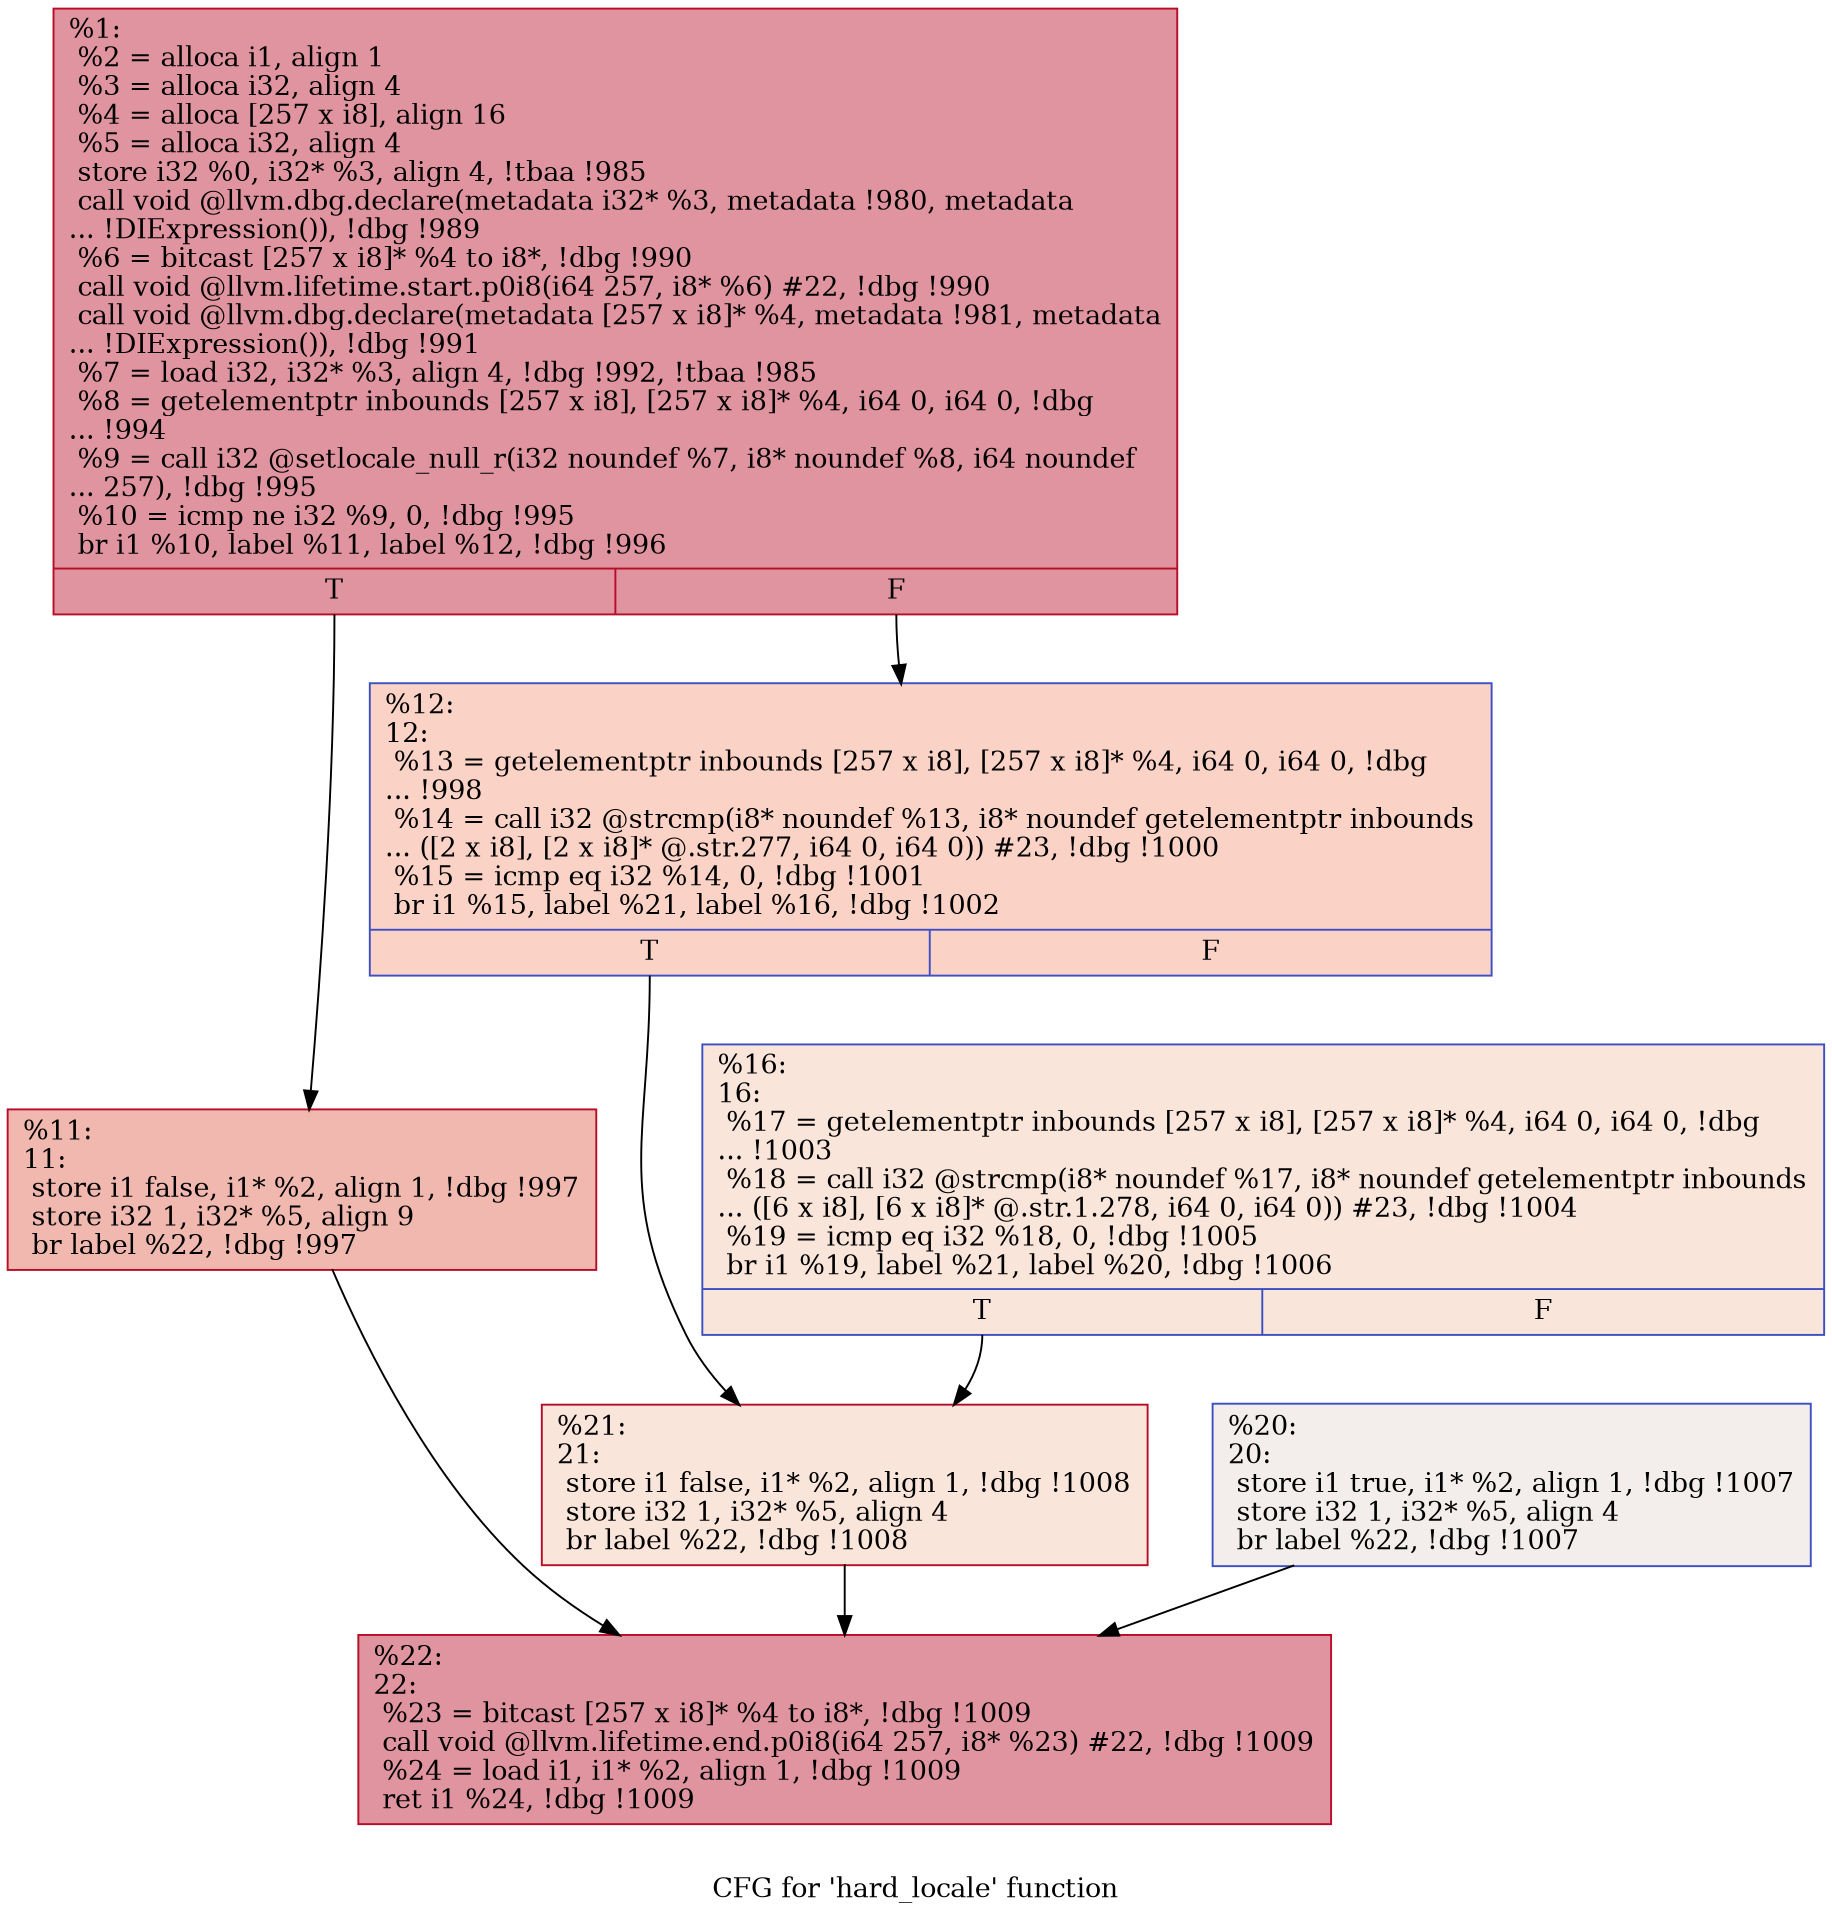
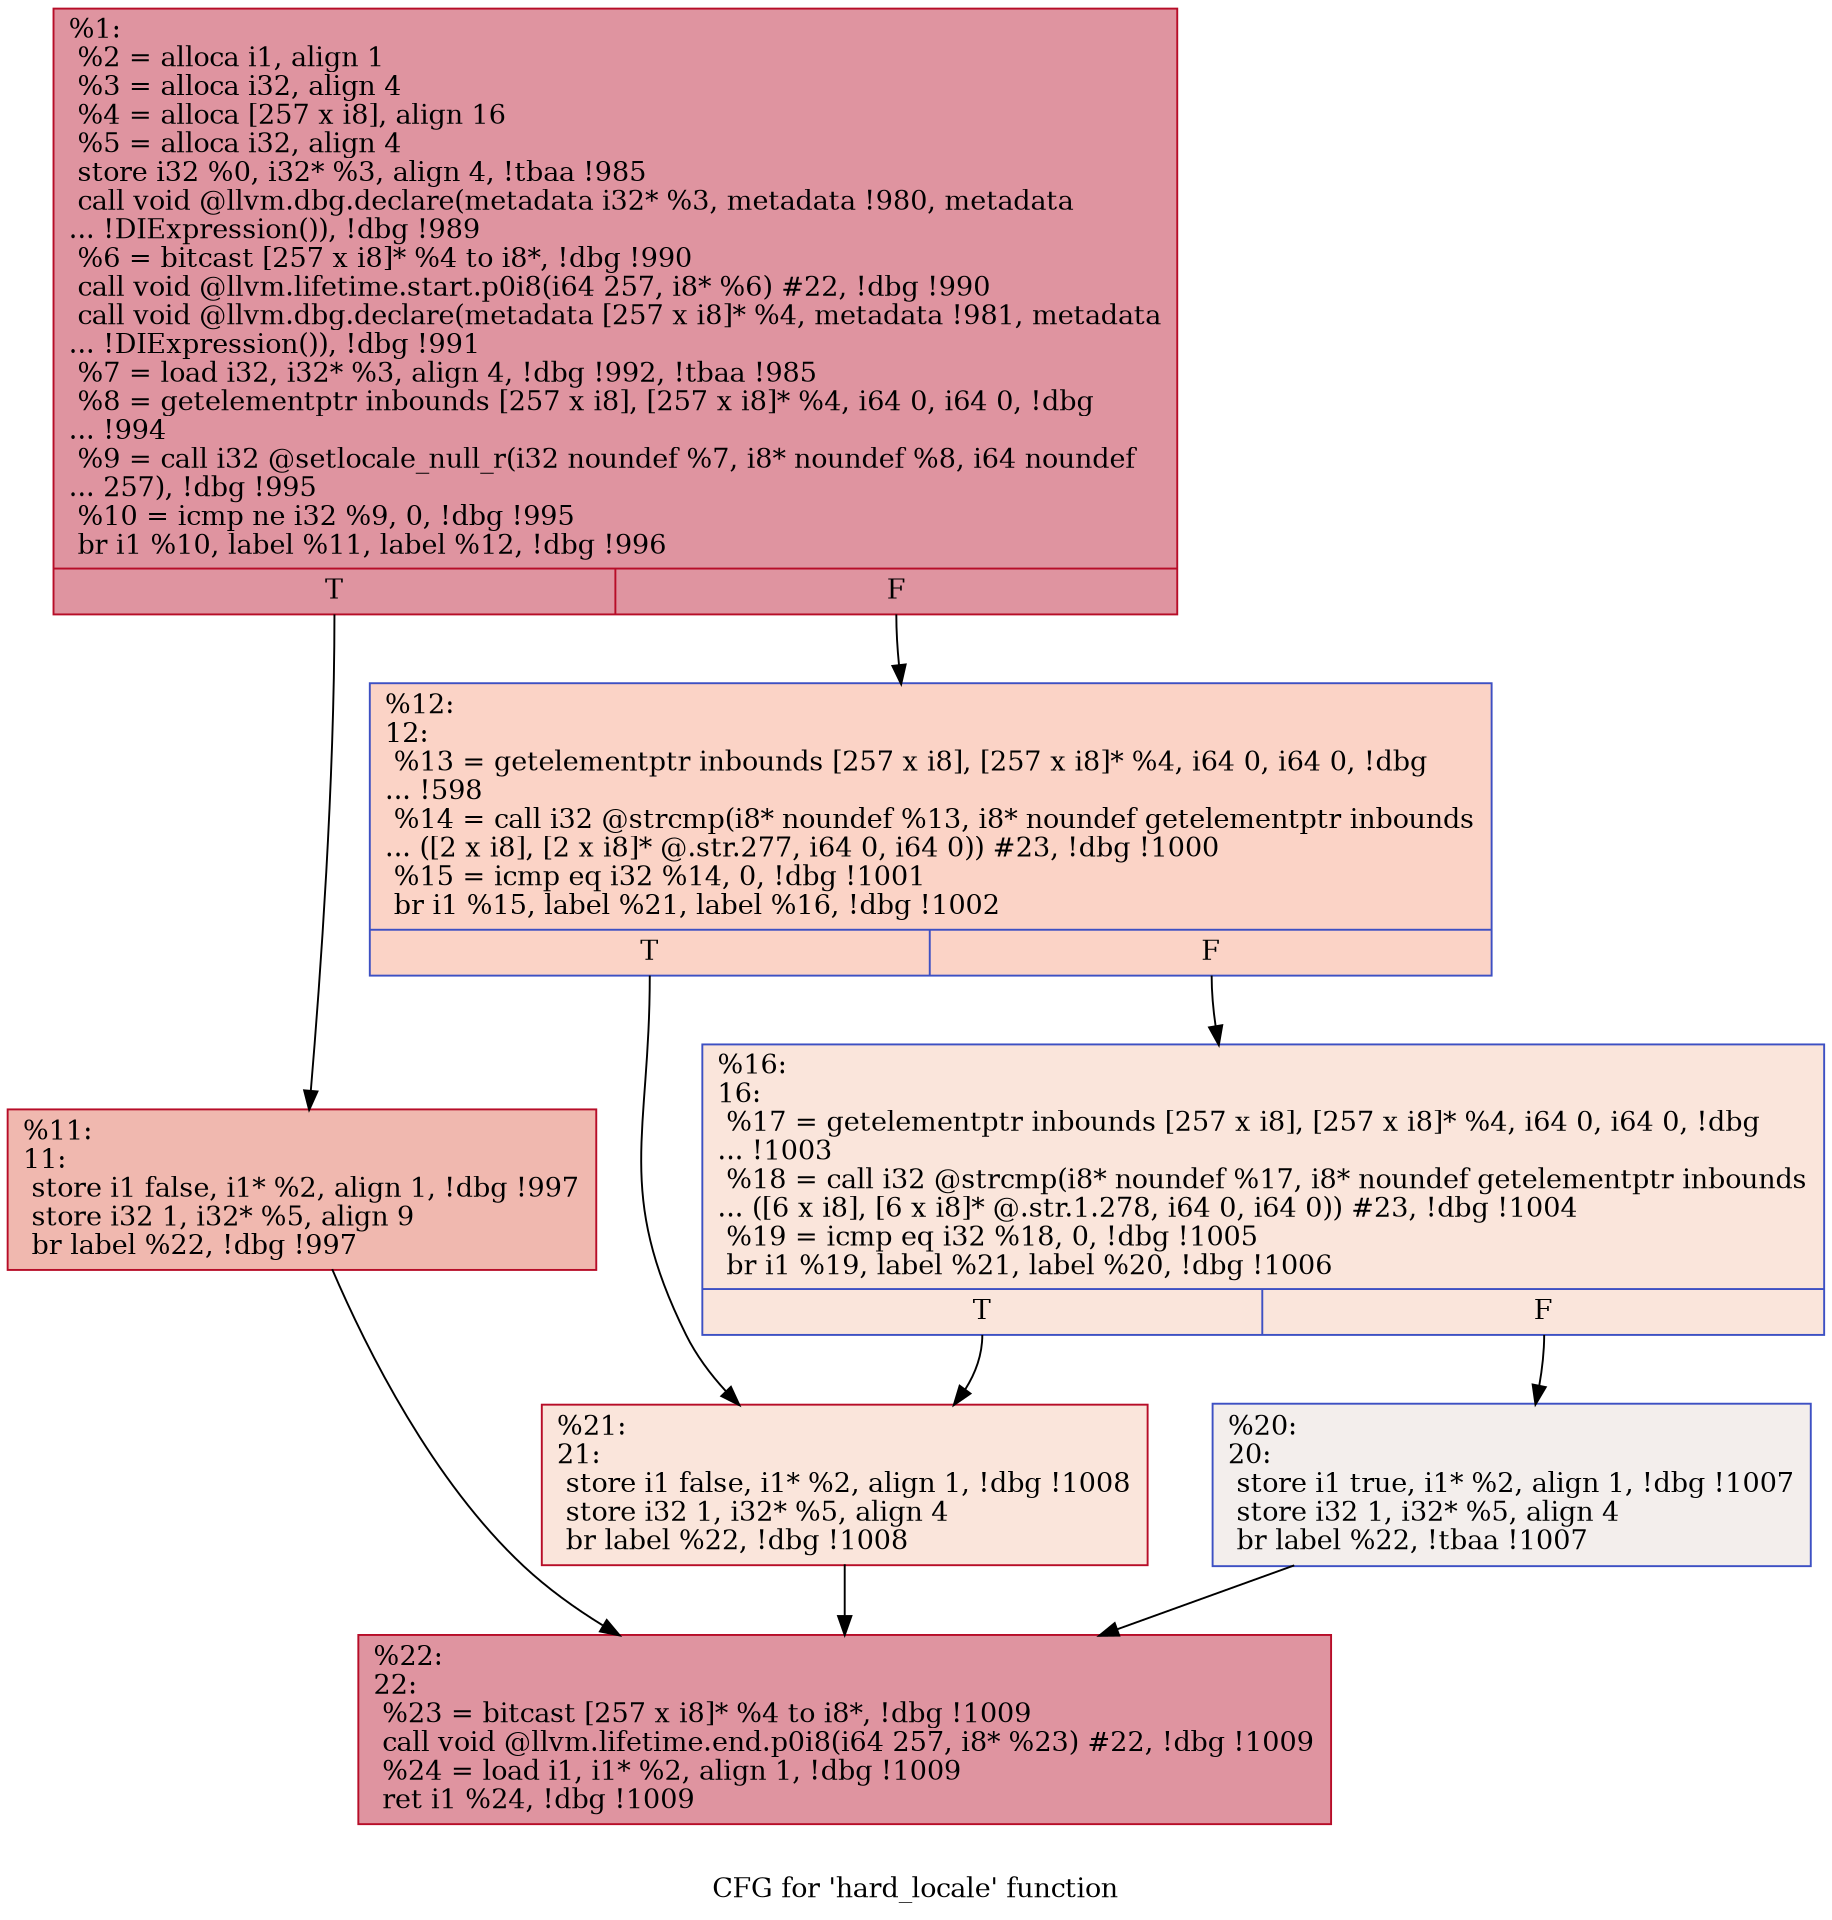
node "%12:": text "... !998" -> "... !598"
edge "%12:" -> "%16:": added
edge "%16:" -> "%20:": added
node "%20:": text "br label %22, !dbg !1007" -> "br label %22, !tbaa !1007"
